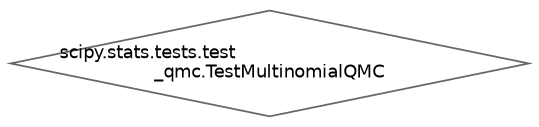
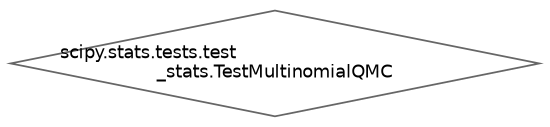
node "scipy.stats.tests.test _qmc.TestMultinomialQMC": label "scipy.stats.tests.test _qmc.TestMultinomialQMC" -> "scipy.stats.tests.test _stats.TestMultinomialQMC"
